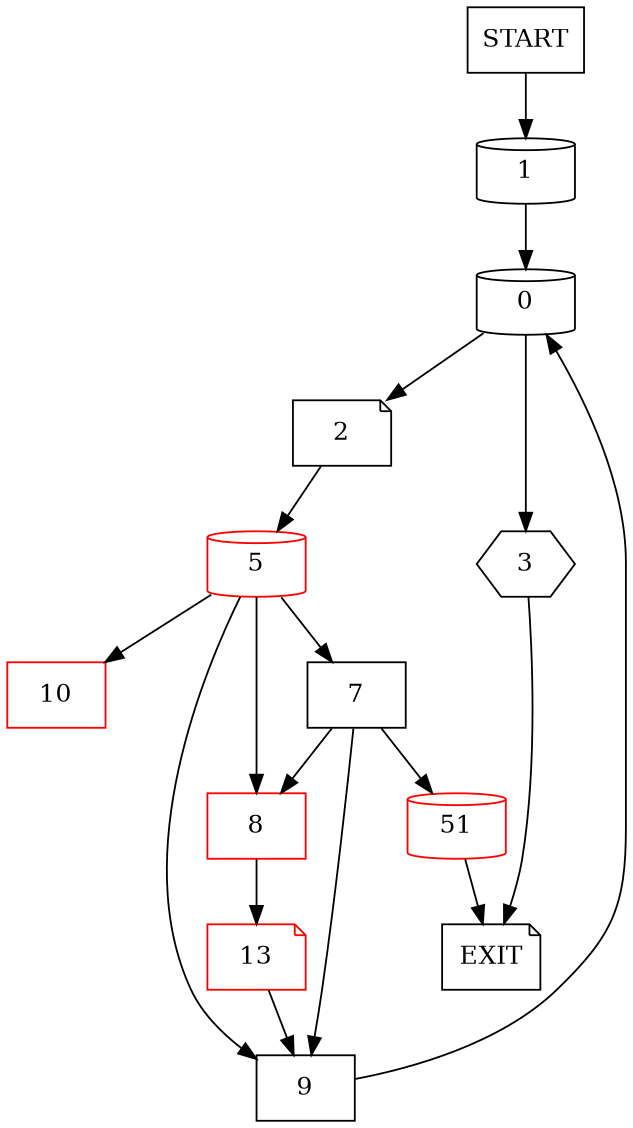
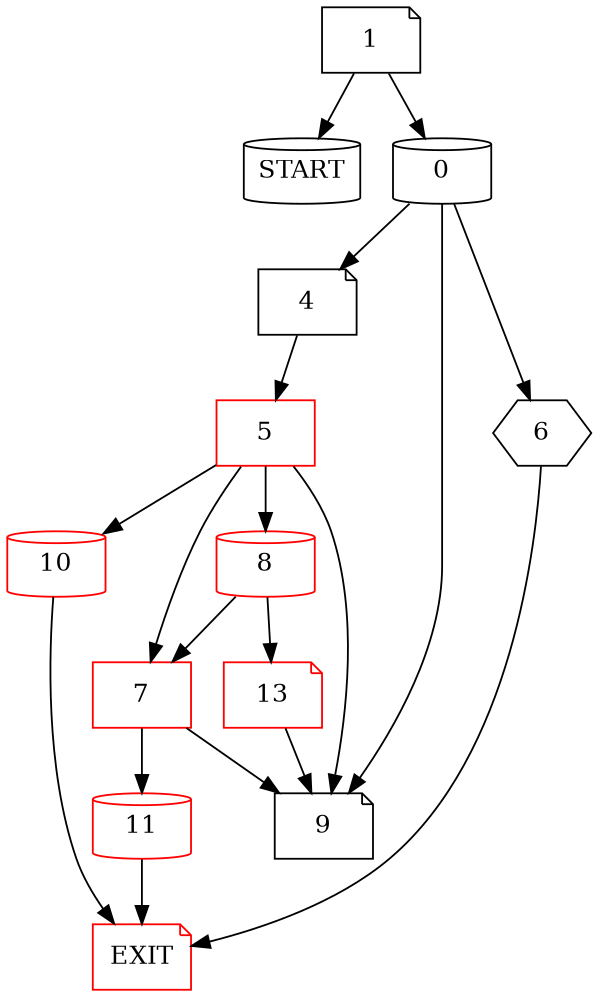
node "START": shape box -> cylinder
edge "START" -> "1": reversed
node "1": shape cylinder -> note
node "2": label "2" -> "4"
node "5": shape cylinder -> box
node "3": label "3" -> "6"
node "10": shape box -> cylinder
node "7": color black -> red
edge "7" -> "8": reversed
edge "10" -> "EXIT": added
edge "9" -> "0": reversed
node "8": shape box -> cylinder
node "51": label "51" -> "11"
node "EXIT": color black -> red
node "9": shape box -> note
